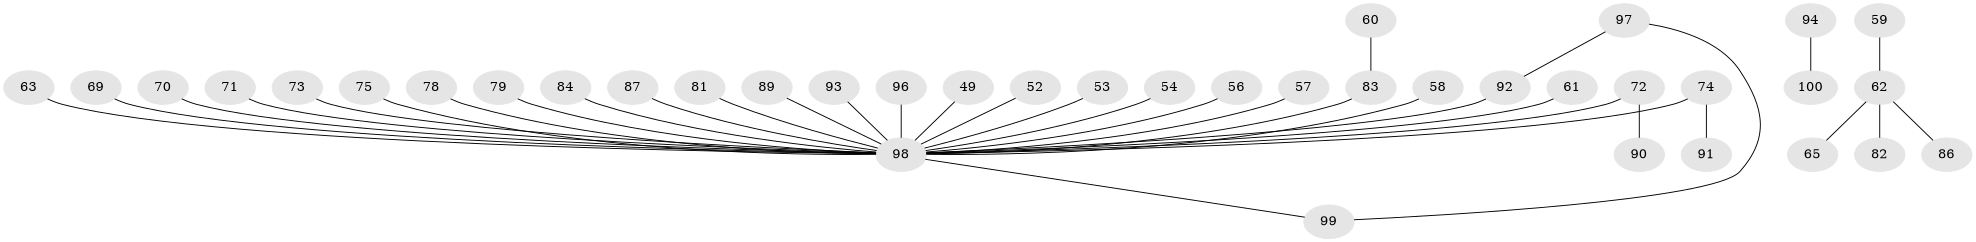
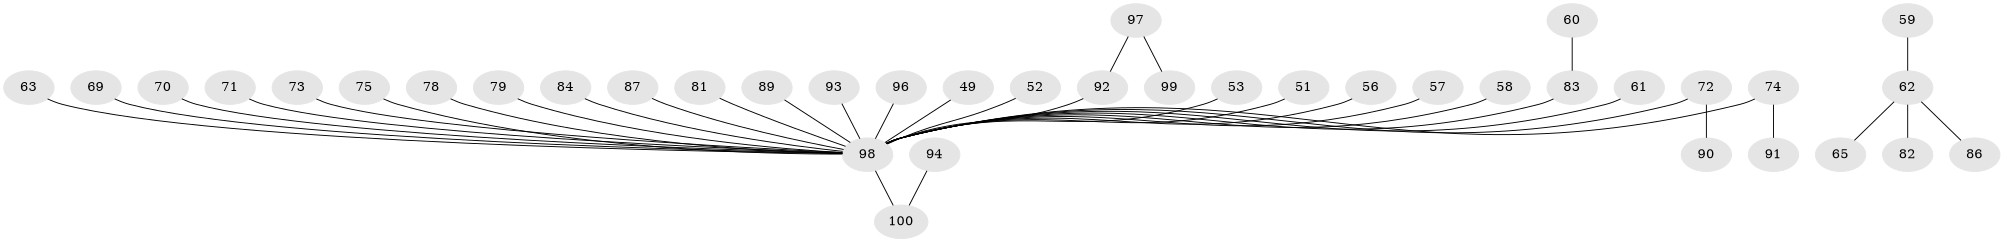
node "54": label "54" -> "51"
edge "98" -- "99": now "98" -- "100"
